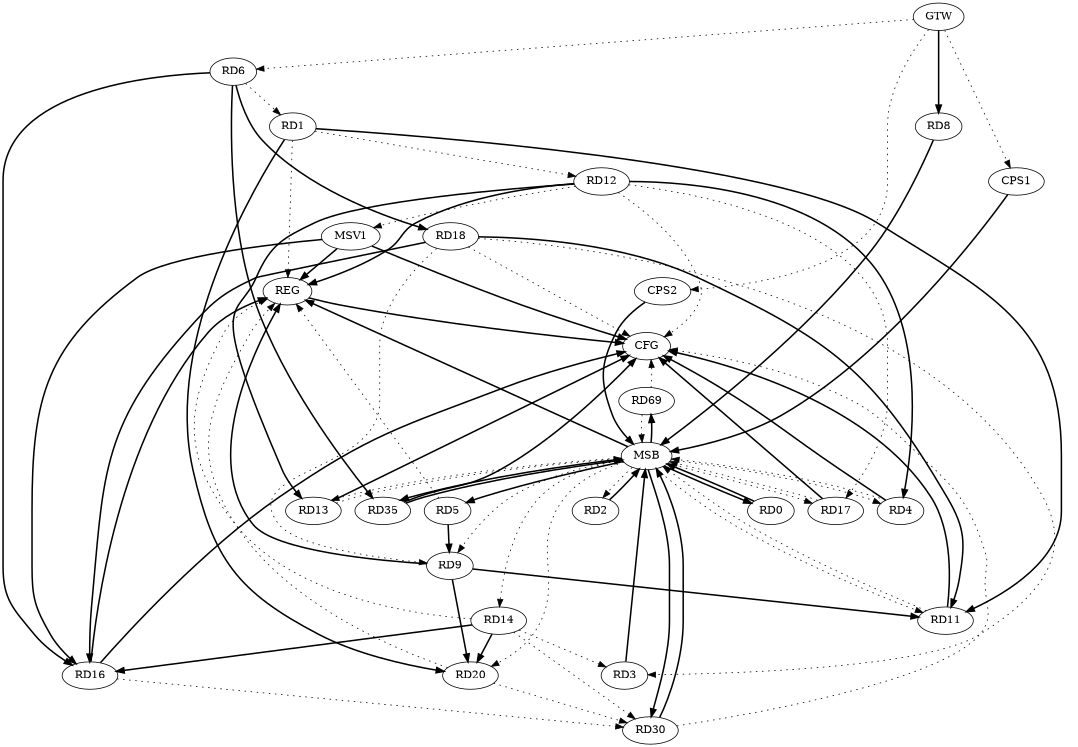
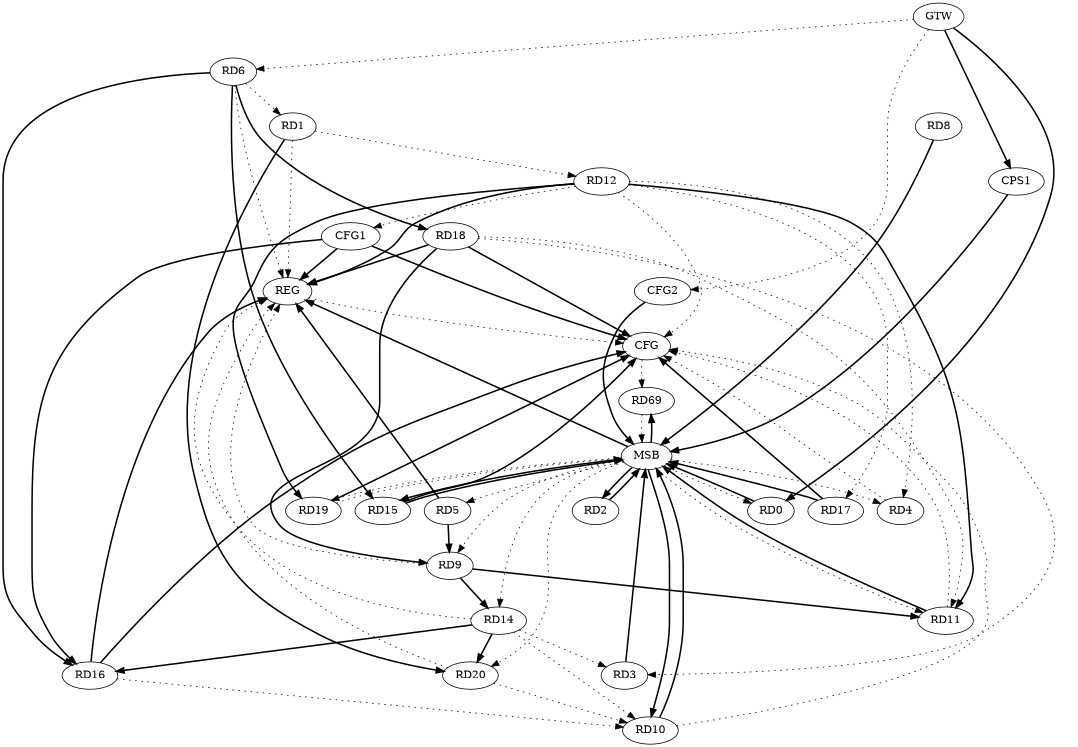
edge "GTW" -> "RD8": now "GTW" -> "RD0"
edge "GTW" -> "CPS1": style dotted -> bold
edge "RD6" -> "REG": added
edge "RD1" -> "RD11": now "RD12" -> "RD11"
node "MSV1": label "MSV1" -> "CFG1"
edge "RD12" -> "RD4": style bold -> dotted
edge "RD18" -> "CFG": style dotted -> bold
node "CPS2": label "CPS2" -> "CFG2"
edge "RD18" -> "RD11": style bold -> dotted
edge "REG" -> "CFG": style bold -> dotted
edge "RD18" -> "RD16": now "RD18" -> "REG"
edge "RD69" -> "CFG": reversed
edge "RD5" -> "REG": style dotted -> bold
edge "RD4" -> "CFG": style bold -> dotted
edge "RD11" -> "CFG": style bold -> dotted
edge "RD18" -> "RD9": style dotted -> bold
edge "RD4" -> "MSB": removed
edge "MSB" -> "RD2": style dotted -> bold
edge "RD17" -> "MSB": style dotted -> bold
edge "MSB" -> "RD17": removed
edge "MSB" -> "RD0": style bold -> dotted
edge "MSB" -> "RD5": style bold -> dotted
edge "RD9" -> "REG": style bold -> dotted
node "RD13": label "RD13" -> "RD19"
node "RD35": label "RD35" -> "RD15"
edge "RD11" -> "MSB": style dotted -> bold
edge "RD9" -> "RD20": now "RD9" -> "RD14"
node "RD30": label "RD30" -> "RD10"
